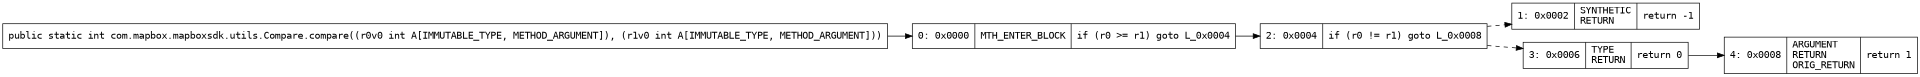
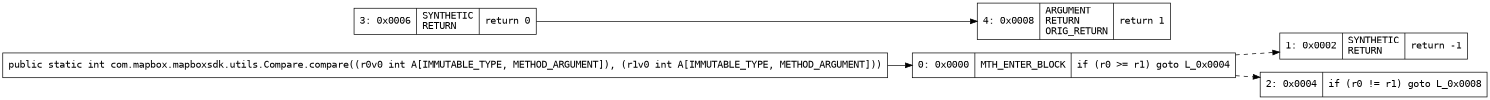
edge "2: 0x0004" -> "1: 0x0002": now "0: 0x0000" -> "1: 0x0002"
edge "0: 0x0000" -> "2: 0x0004": style solid -> dashed
edge "2: 0x0004" -> "3: 0x0006": removed
node "3: 0x0006": text "TYPE" -> "SYNTHETIC"
